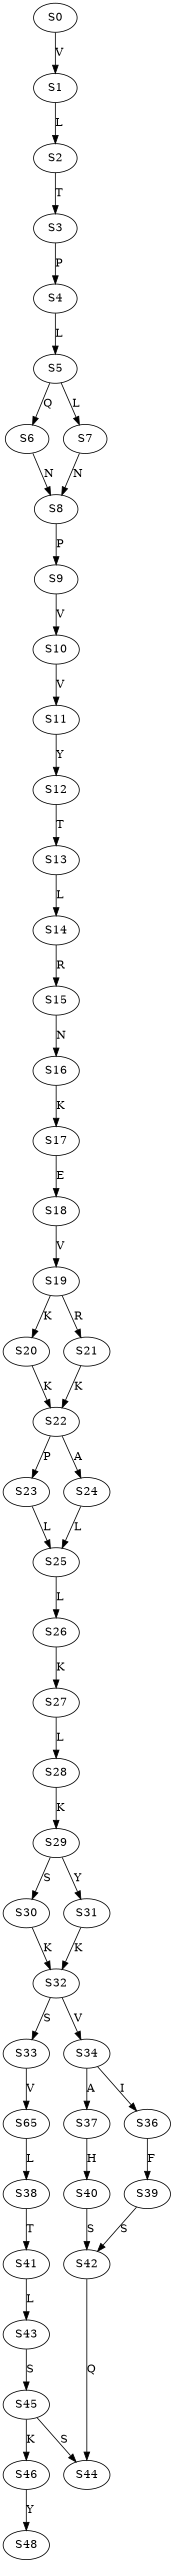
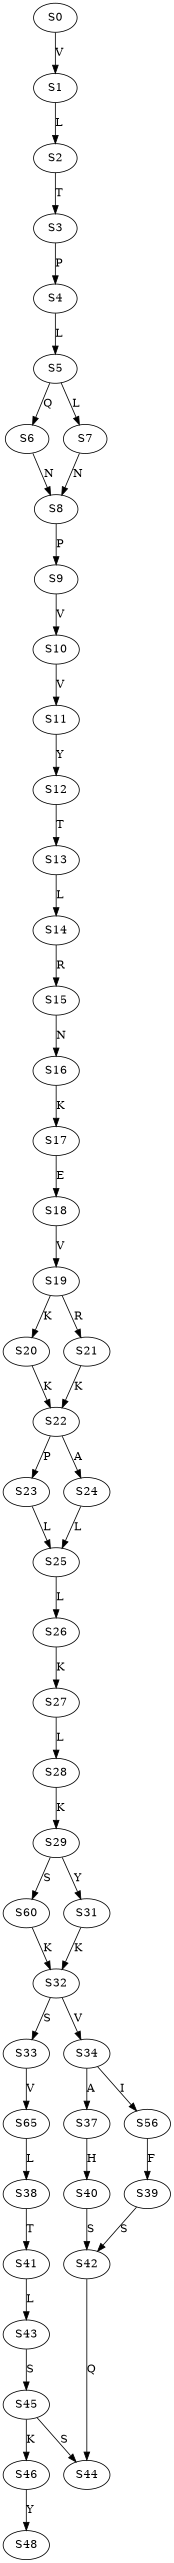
node "S30": label "S30" -> "S60"
node "S36": label "S36" -> "S56"
